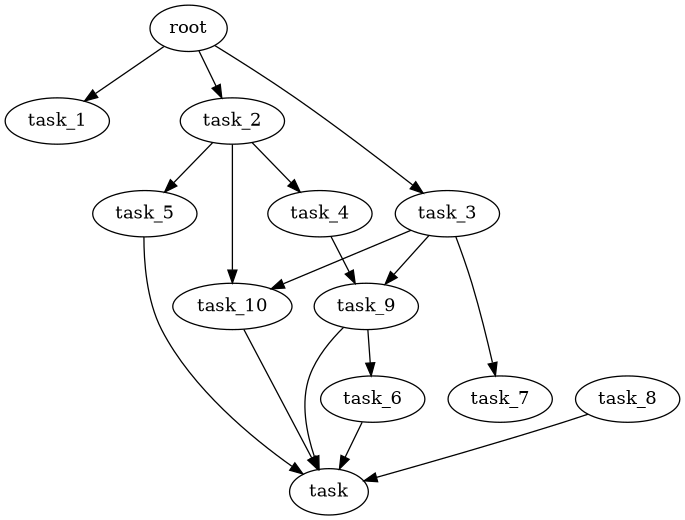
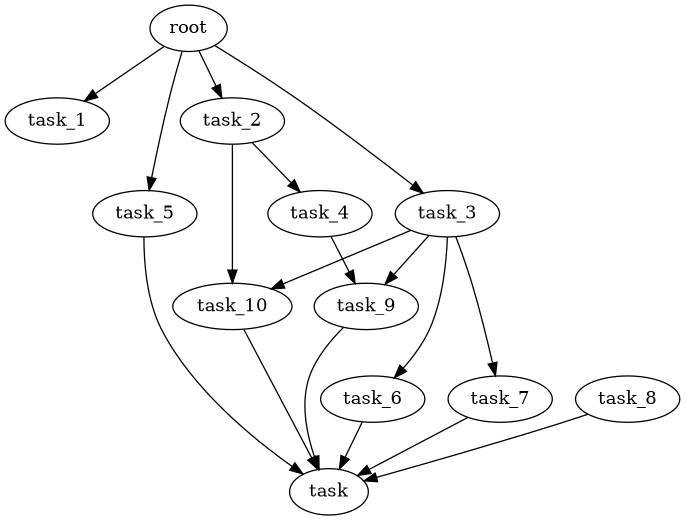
edge "task_2" -> "task_5": now "root" -> "task_5"
edge "task_9" -> "task_6": now "task_3" -> "task_6"
edge "task_7" -> "task": added
